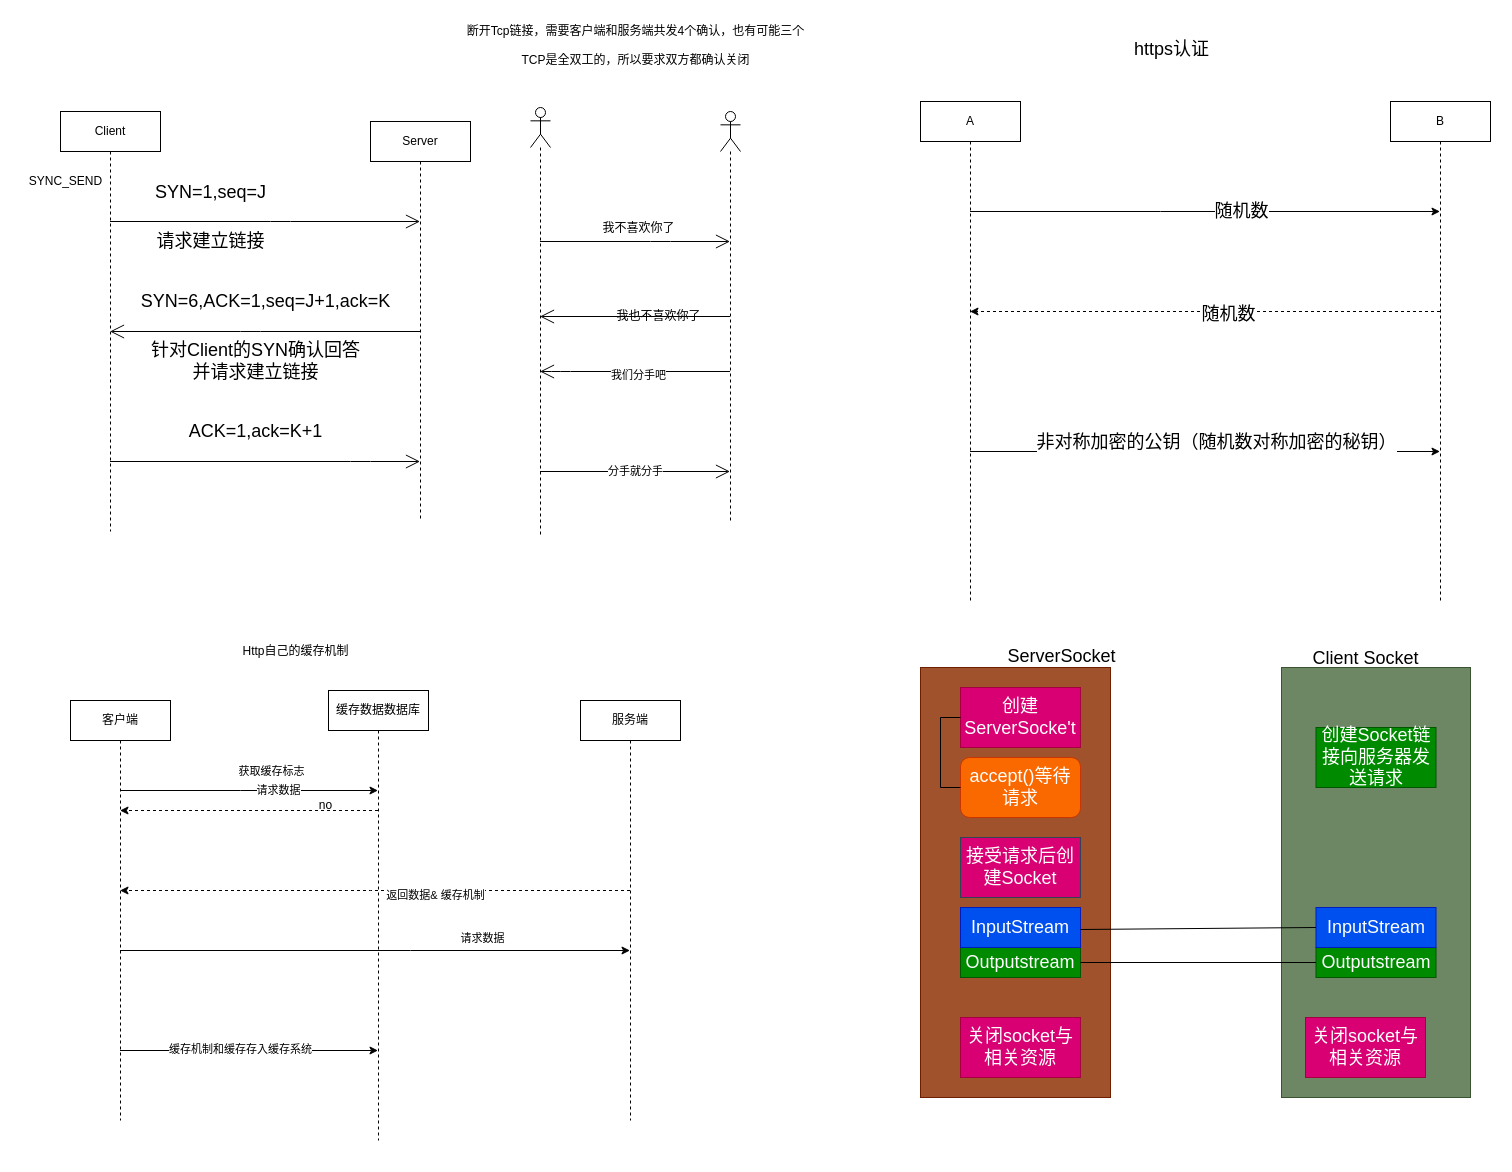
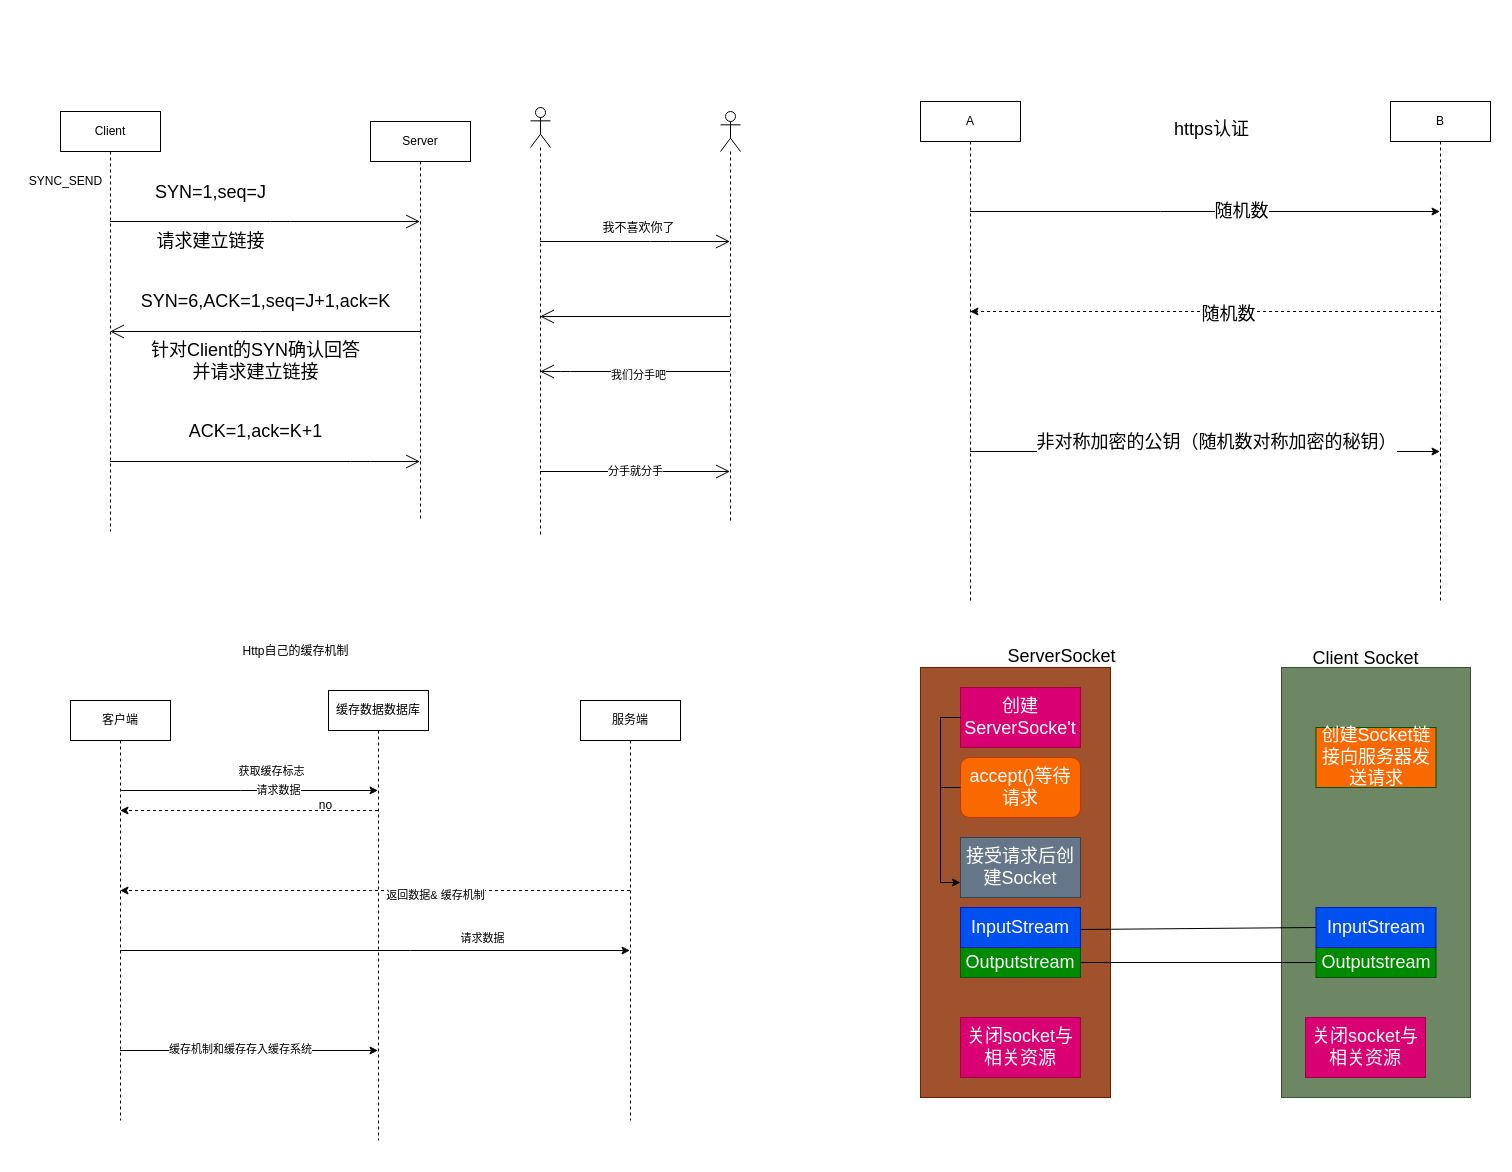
node "断开Tcp链接，需要客户端和服务端共发4个确认，也有可能三个 TCP是全双工的，所以要求双方都确认关闭": removed
node "https认证": moved (1172, 50) -> (1212, 130)
node "我也不喜欢你了": removed
node "创建Socket链接向服务器发送请求": fillcolor #008a00 -> #fa6800
edge "创建ServerSocke't" -> "接受请求后创建Socket": added
node "接受请求后创建Socket": fillcolor #d80073 -> #647687
